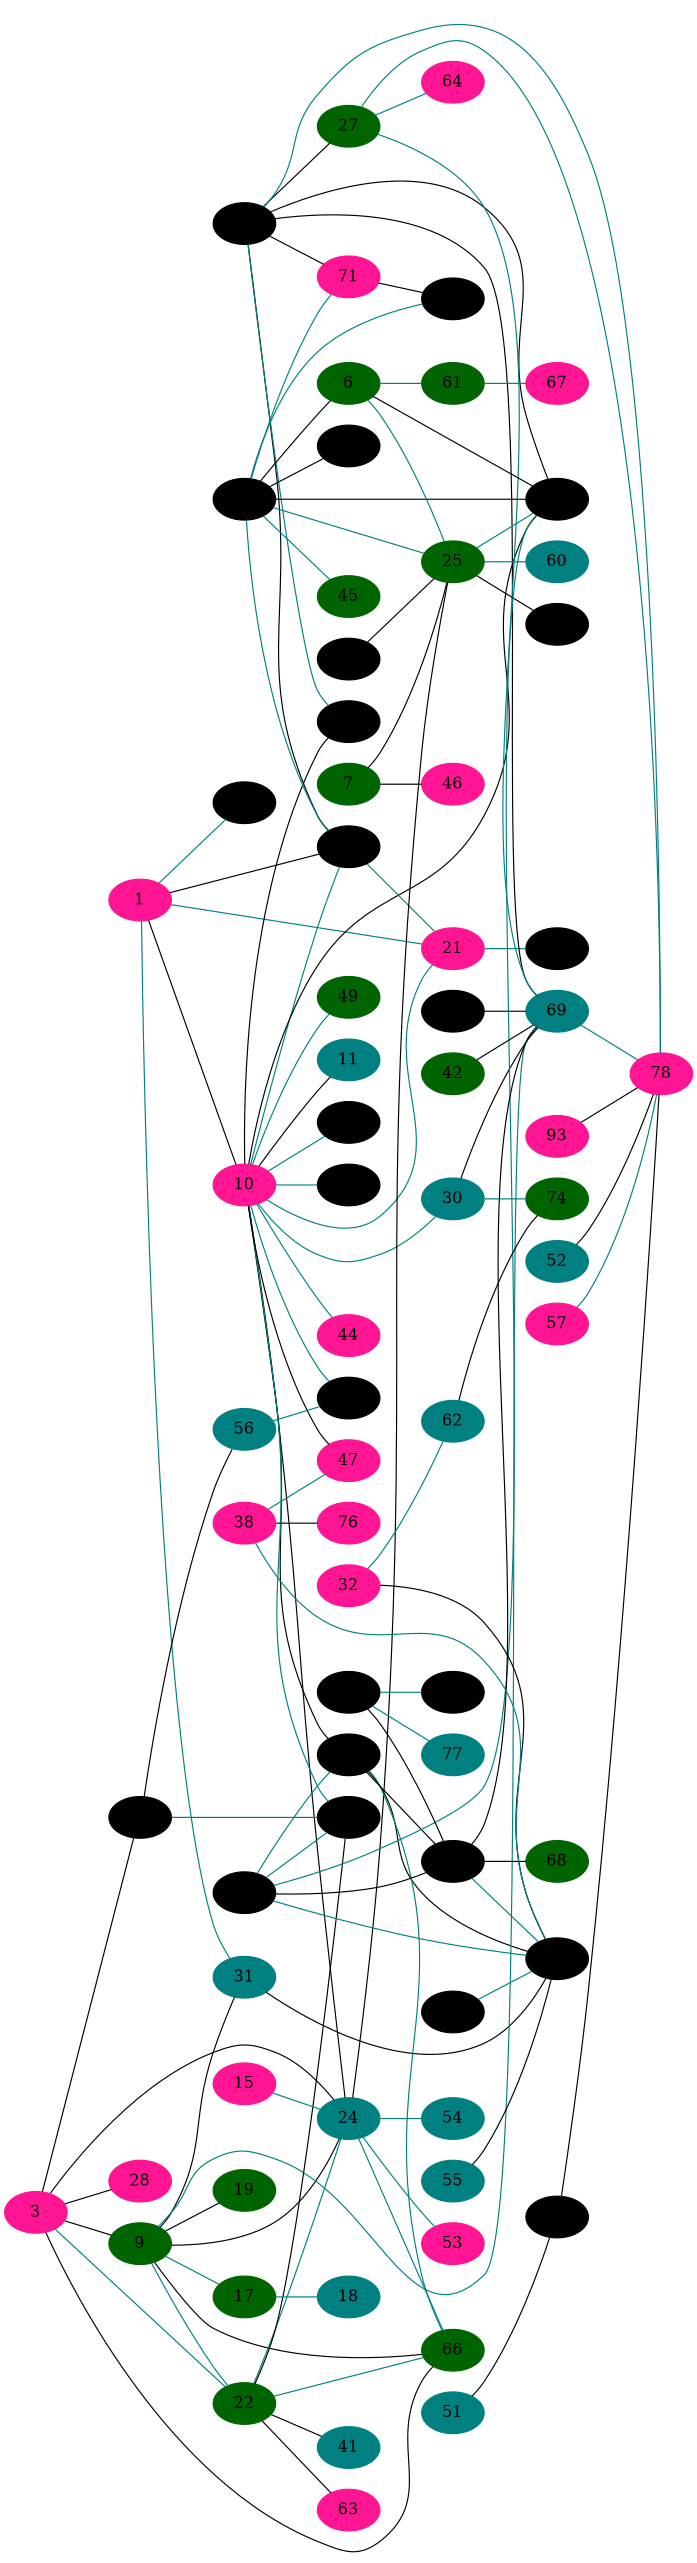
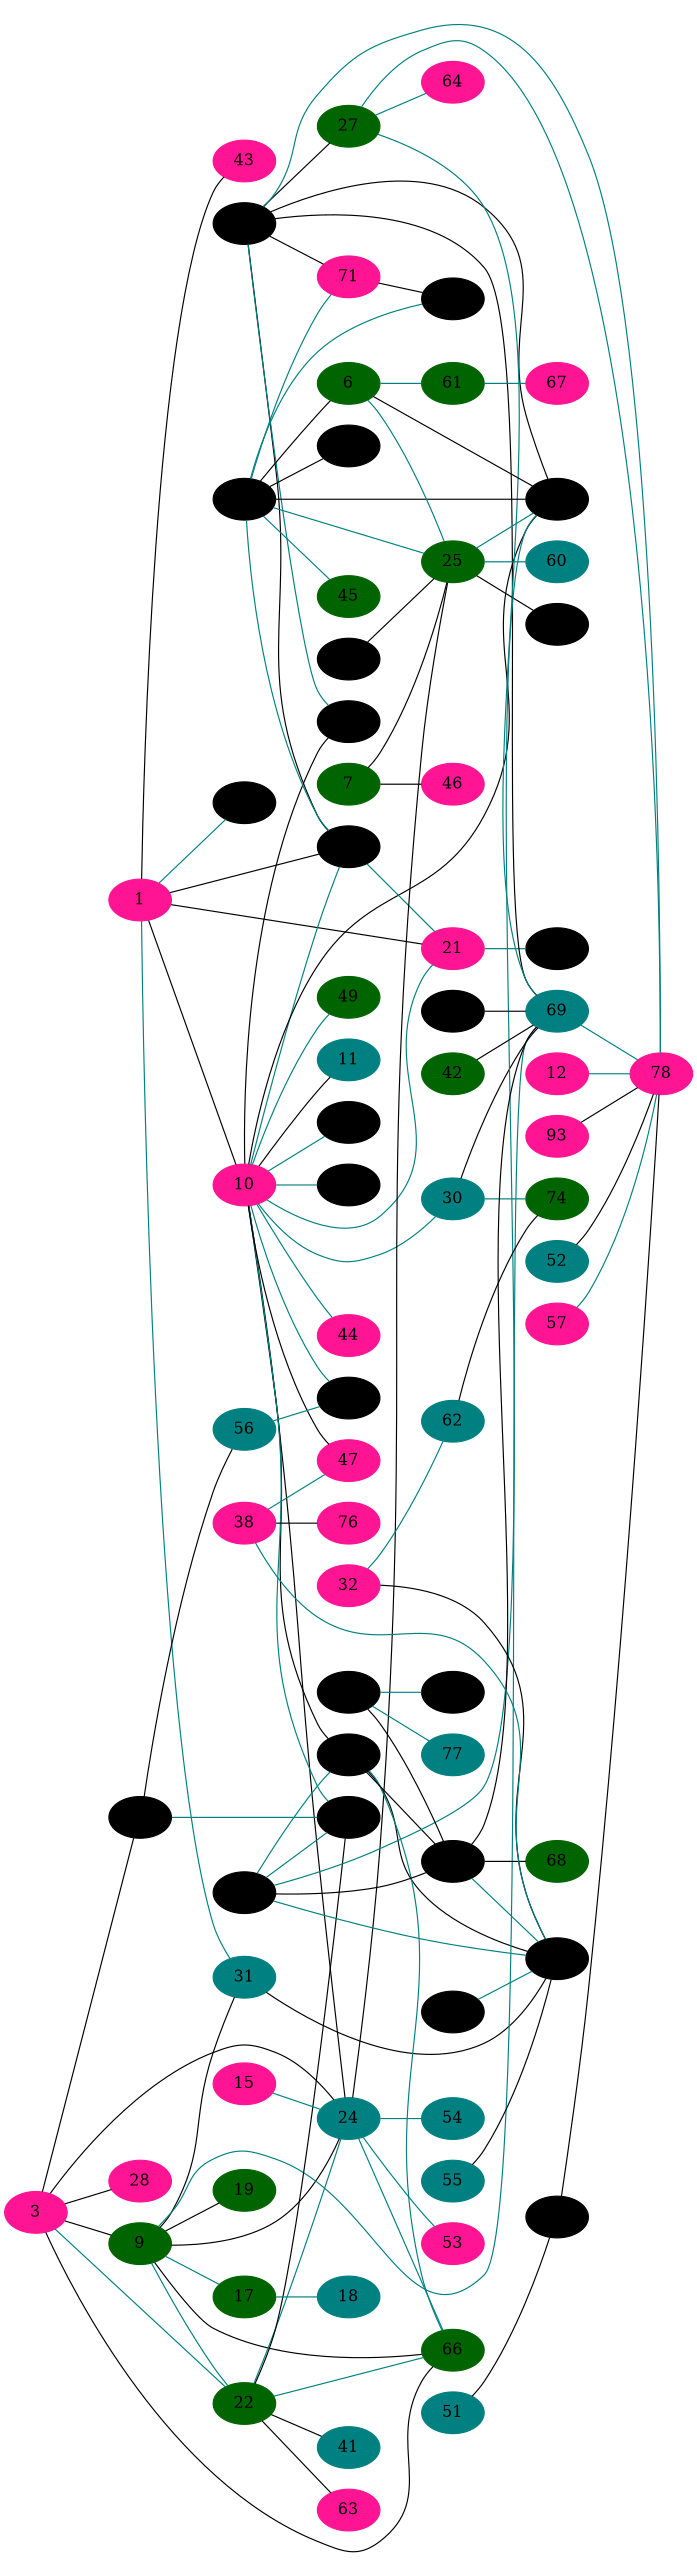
node "43": added
edge "1" -- "21": color teal -> black
node "12": added
